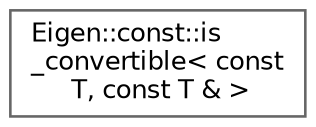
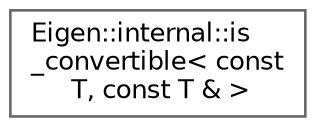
node "Eigen::const::is _convertible< const T, const T & >": label "Eigen::const::is _convertible< const T, const T & >" -> "Eigen::internal::is _convertible< const T, const T & >"
